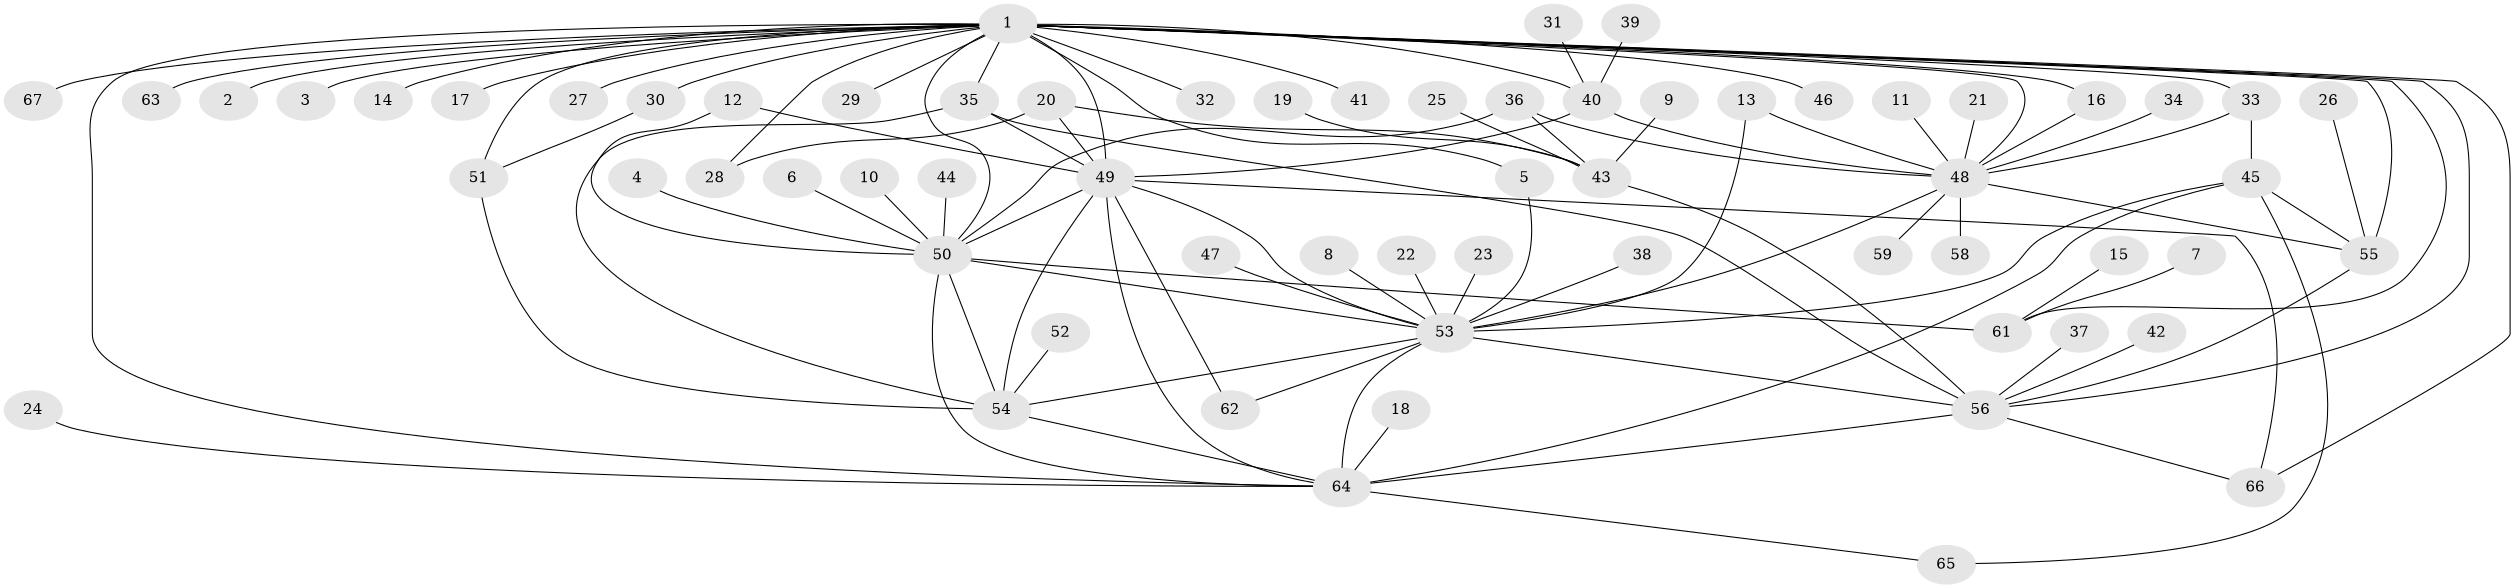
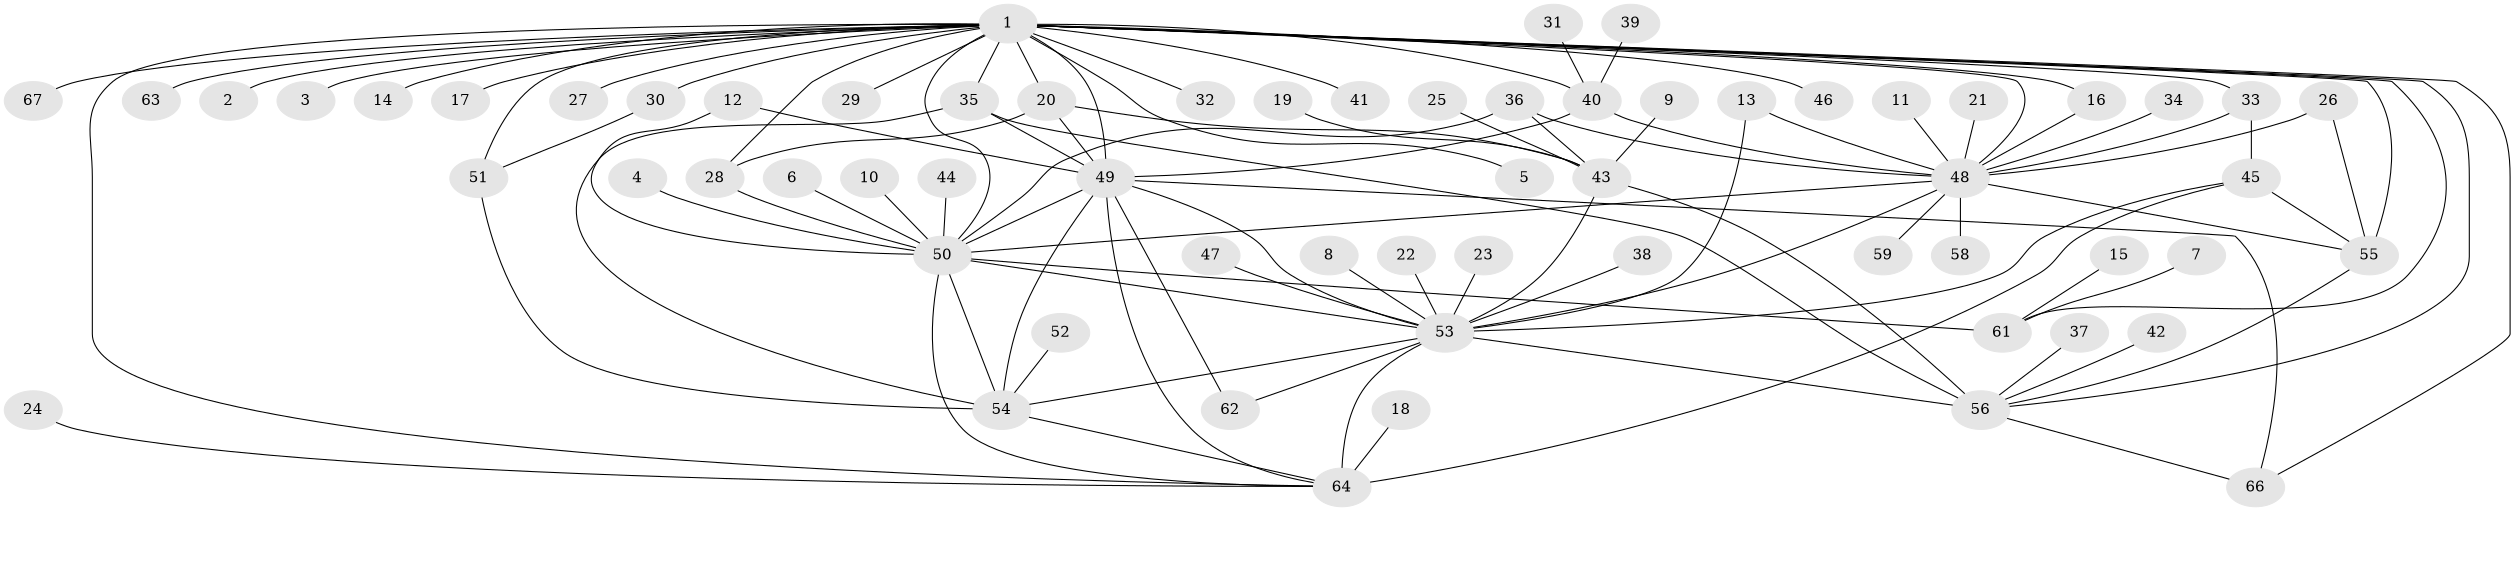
edge "1" -- "20": added
edge "26" -- "48": added
edge "48" -- "50": added
edge "28" -- "50": added
edge "5" -- "53": now "43" -- "53"
edge "56" -- "64": removed
node "65": removed
